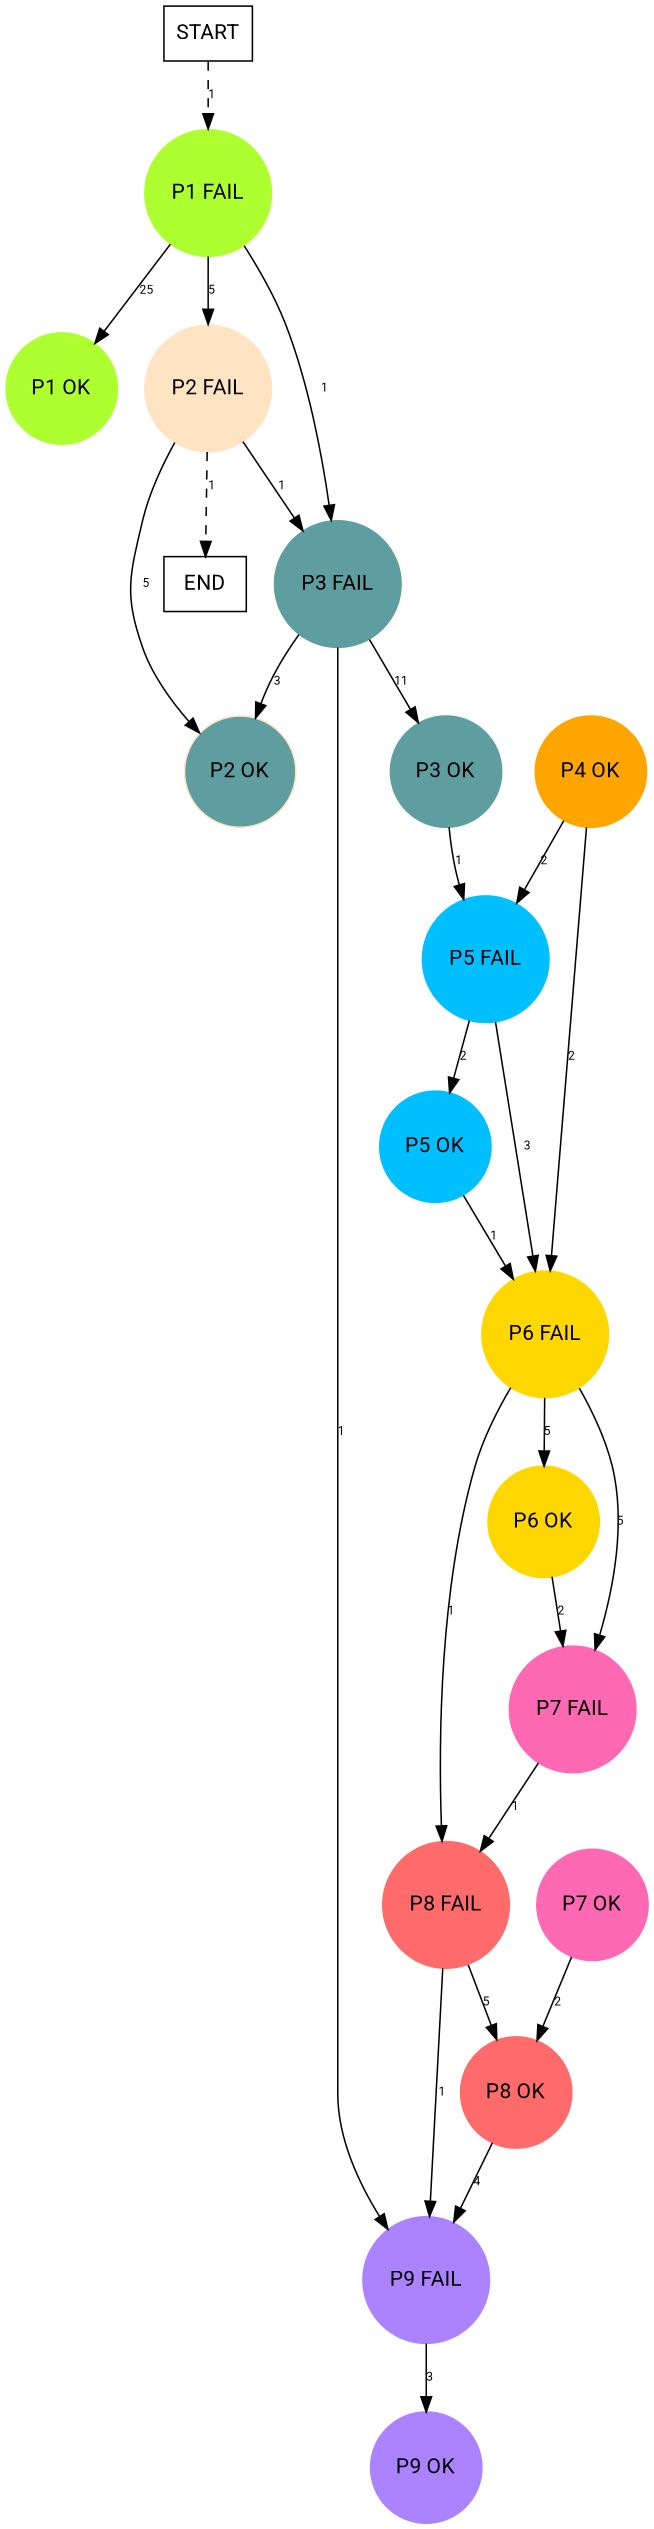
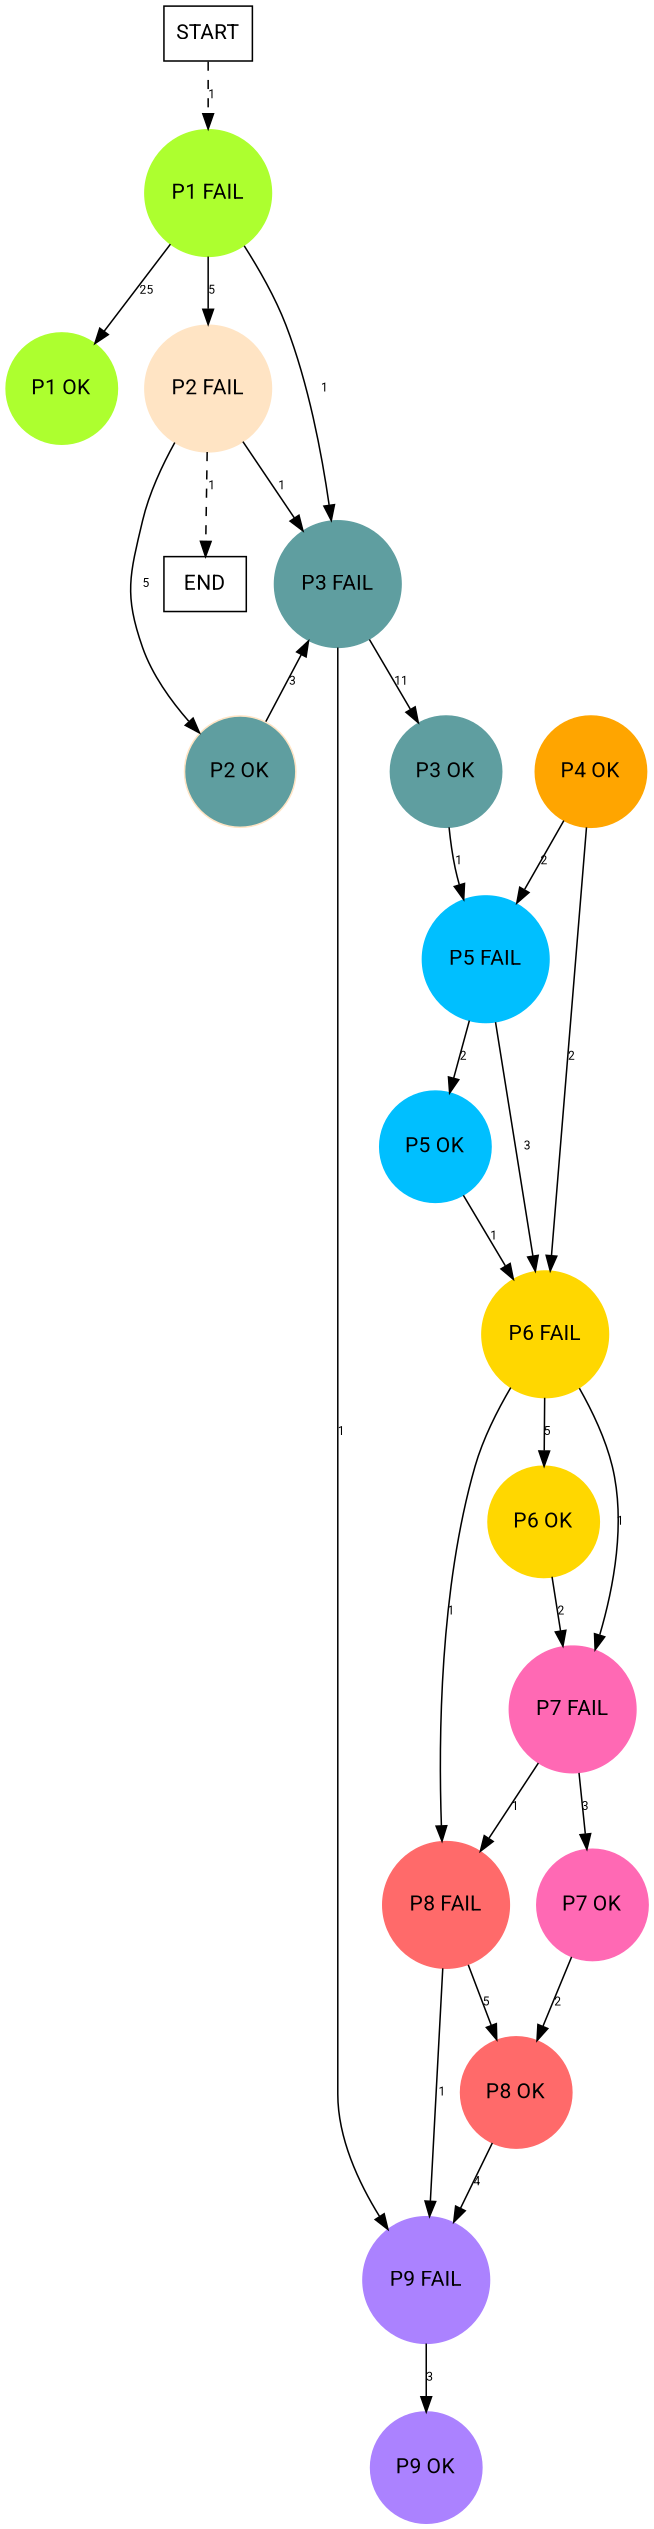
edge "P3 FAIL" -> "P2 OK": reversed
edge "P6 FAIL" -> "P7 FAIL": label "5" -> "1"
edge "P7 FAIL" -> "P7 OK": added, label "3"
